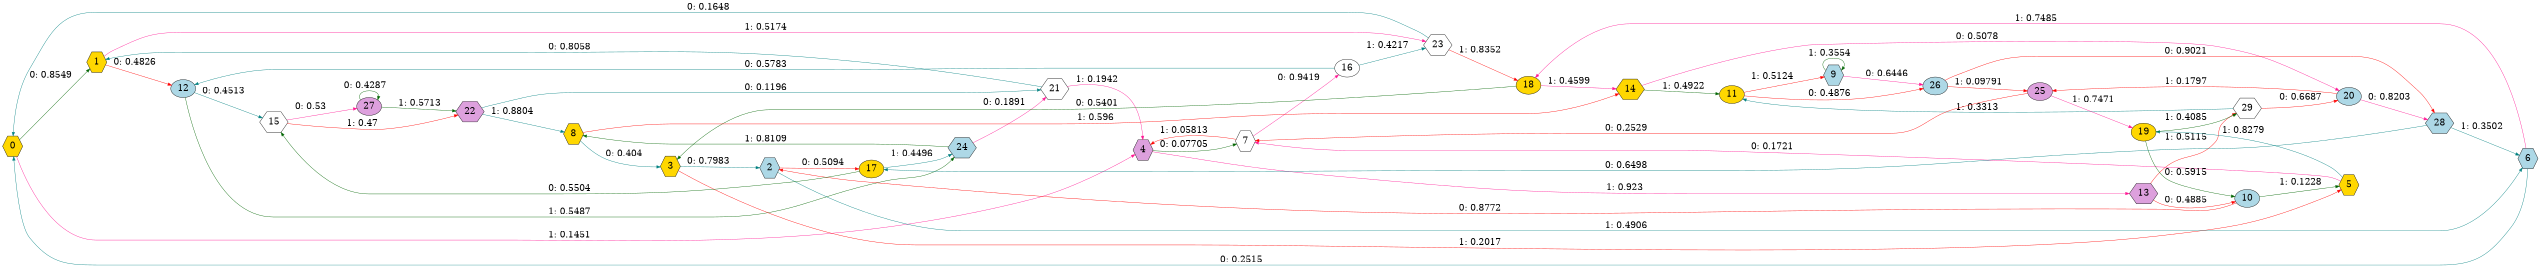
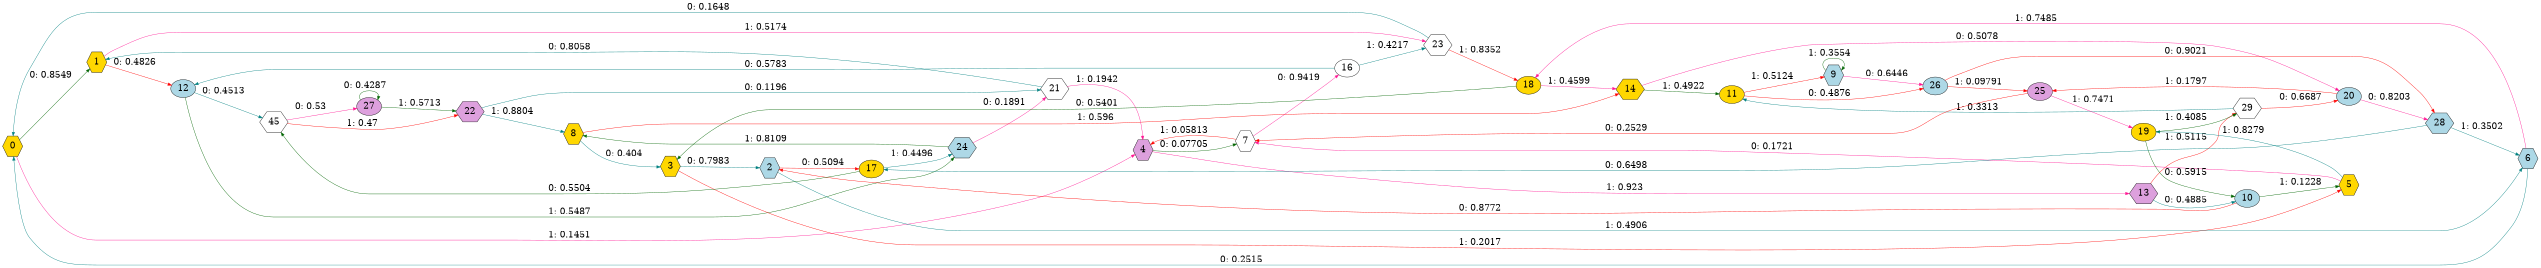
node "15": label "15" -> "45"
edge "13" -> "10": color red -> teal
